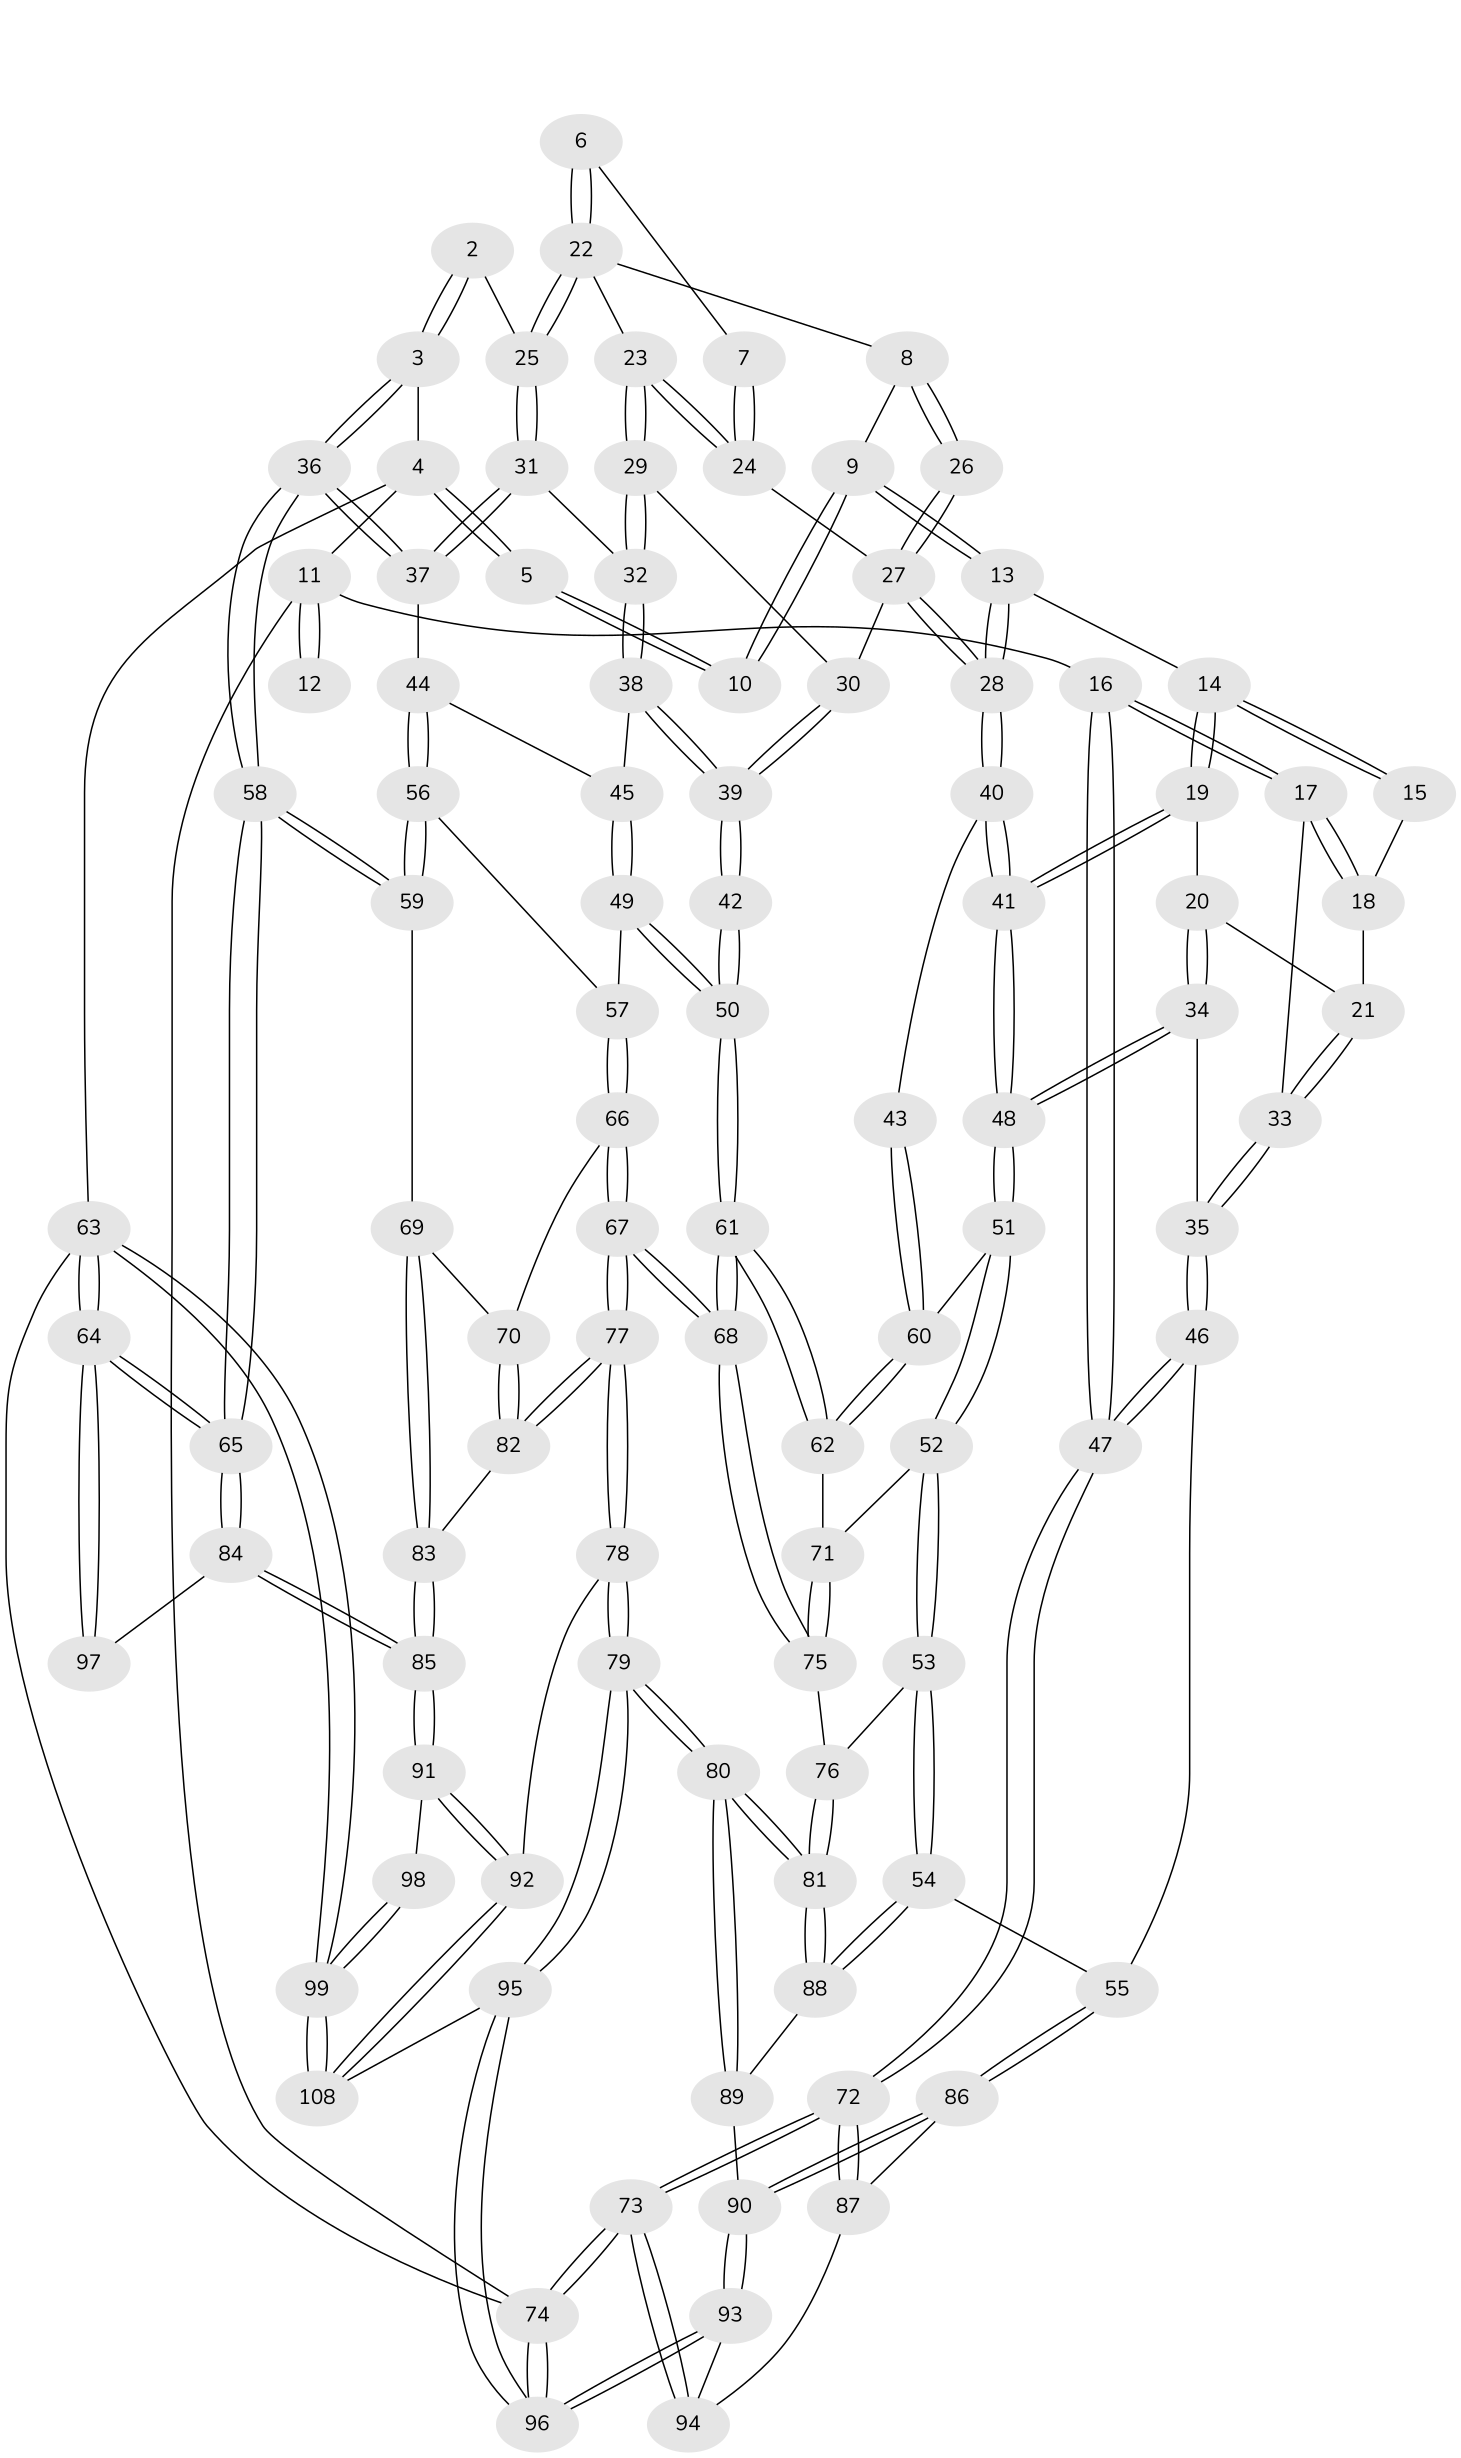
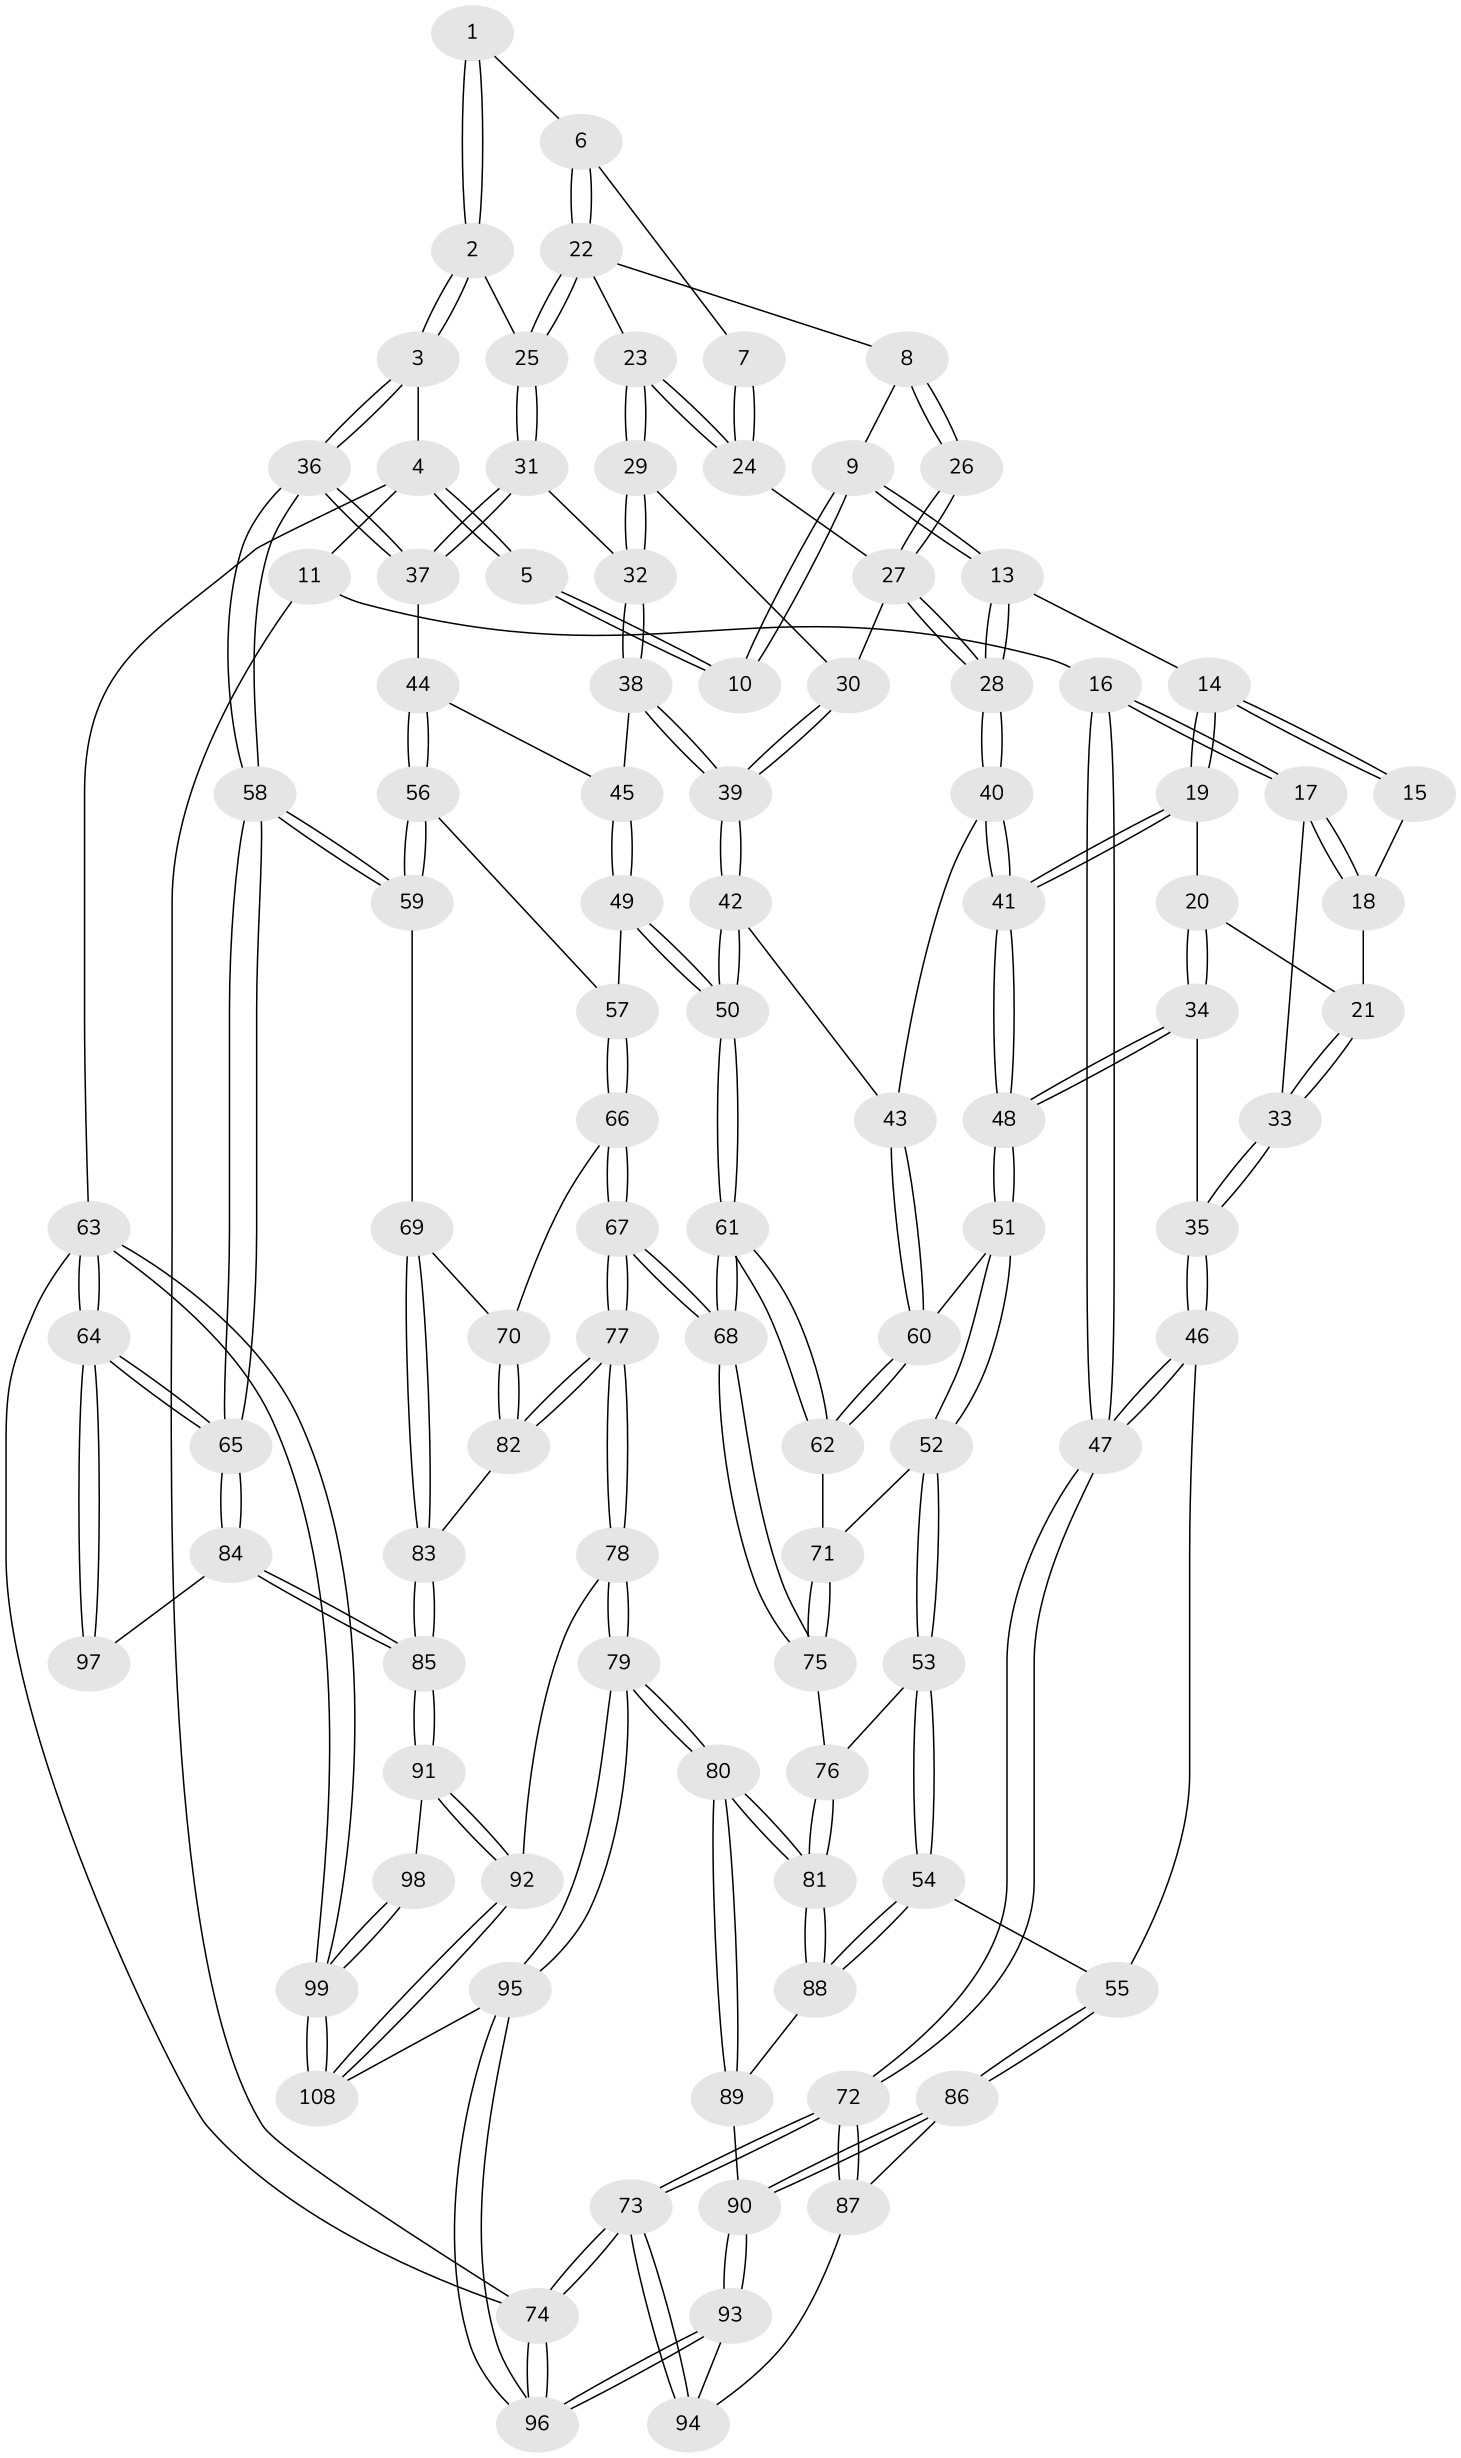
node "1": added
node "12": removed
edge "42" -- "43": added
